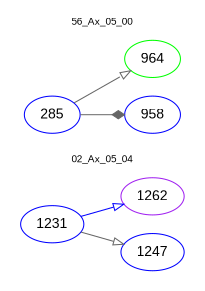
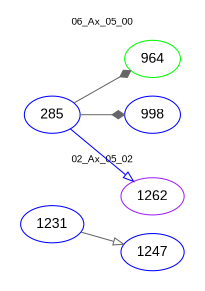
cluster "56_Ax_05_00": label "56_Ax_05_00" -> "06_Ax_05_00"
edge "285" -> "964": arrowhead onormal -> diamond
node "958": label "958" -> "998"
cluster "02_Ax_05_04": label "02_Ax_05_04" -> "02_Ax_05_02"
edge "1231" -> "1262": now "285" -> "1262"
